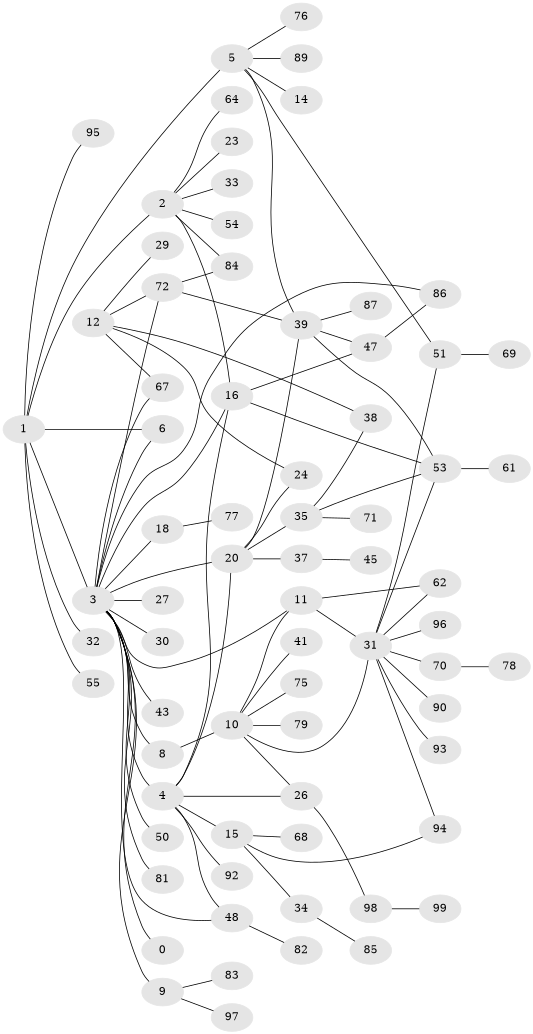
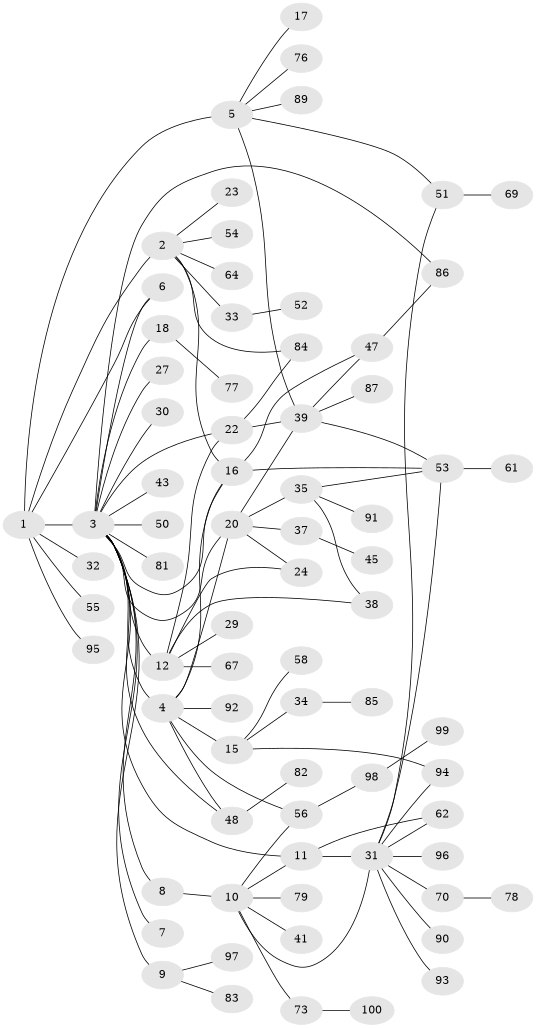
node "14": label "14" -> "17"
node "72": label "72" -> "22"
node "52": added
edge "67" -- "3": now "12" -- "3"
node "71": label "71" -> "91"
node "75": label "75" -> "73"
node "26": label "26" -> "56"
node "68": label "68" -> "58"
node "0": label "0" -> "7"
node "100": added
